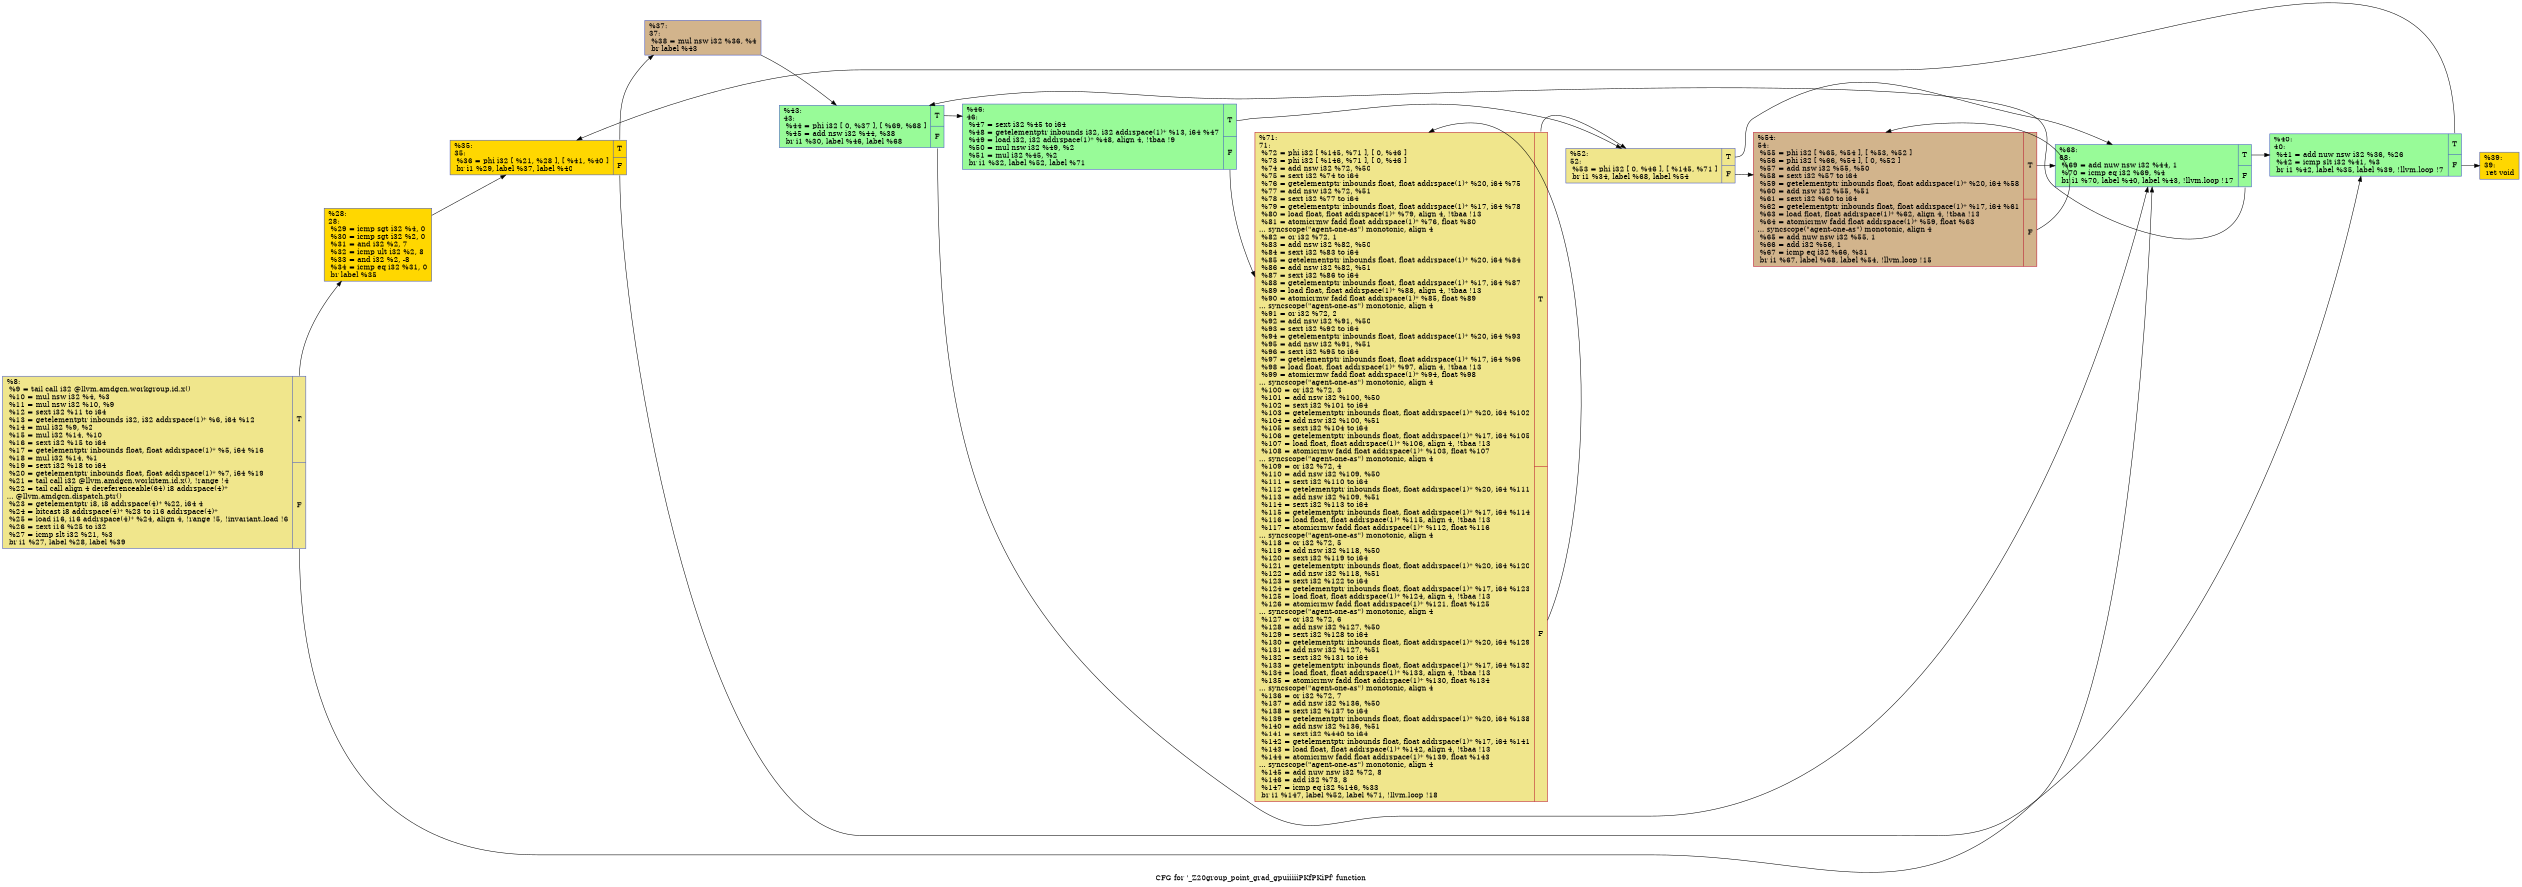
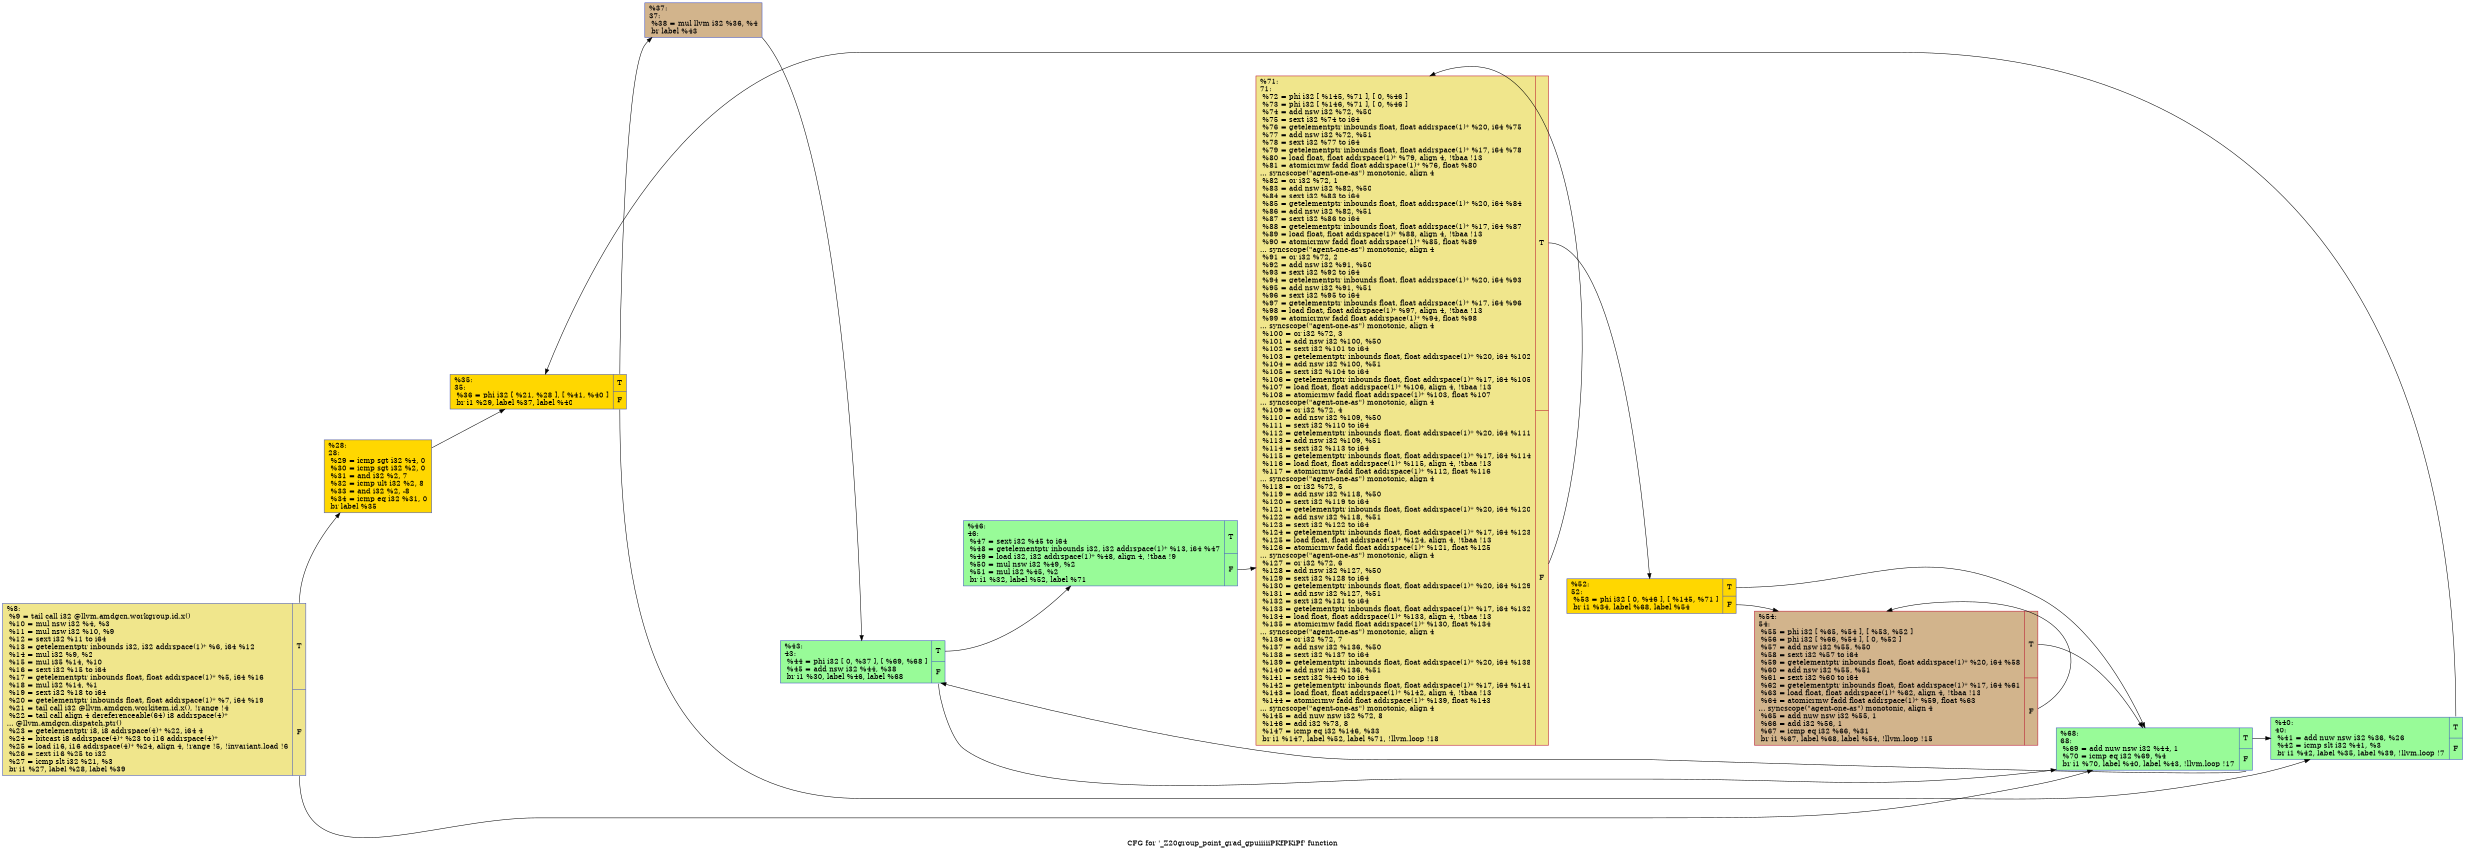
node "%37:": text "%38 = mul nsw i32 %36, %4" -> "%38 = mul llvm i32 %36, %4"
edge "%46:" -> "%52:": removed
node "%52:": fillcolor khaki -> gold
node "%39:": removed
node "%8:": text "%15 = mul i32 %14, %10" -> "%15 = mul i35 %14, %10"
